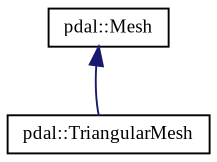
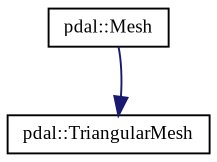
edge "pdal::TriangularMesh" -> "pdal::Mesh": reversed
